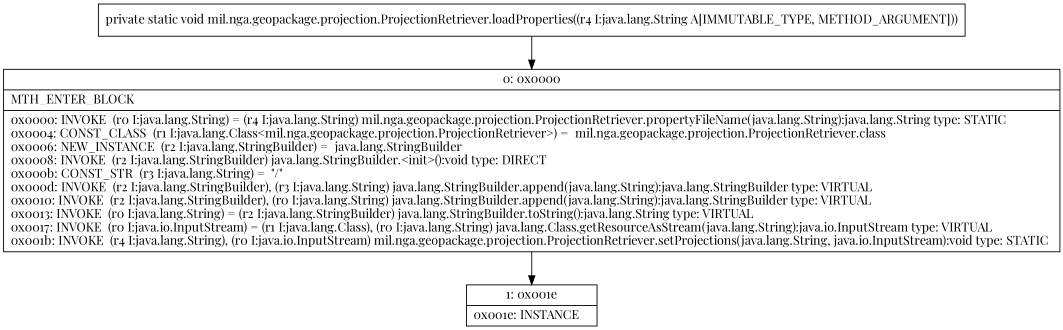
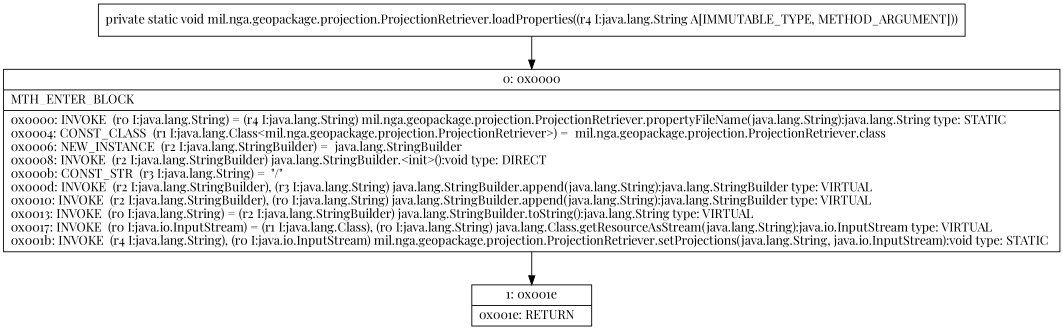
node "1: 0x001e": text "0x001e: INSTANCE" -> "0x001e: RETURN"
